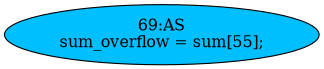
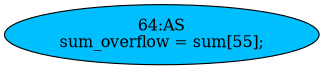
node "69:AS sum_overflow = sum[55];": label "69:AS sum_overflow = sum[55];" -> "64:AS sum_overflow = sum[55];"
